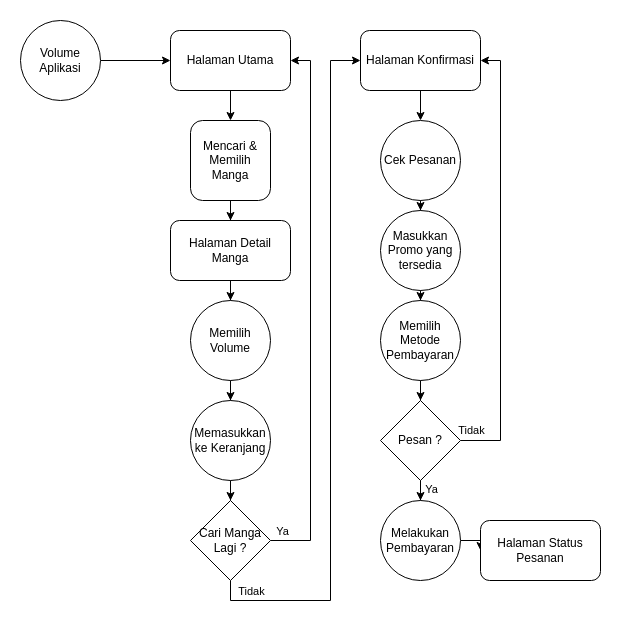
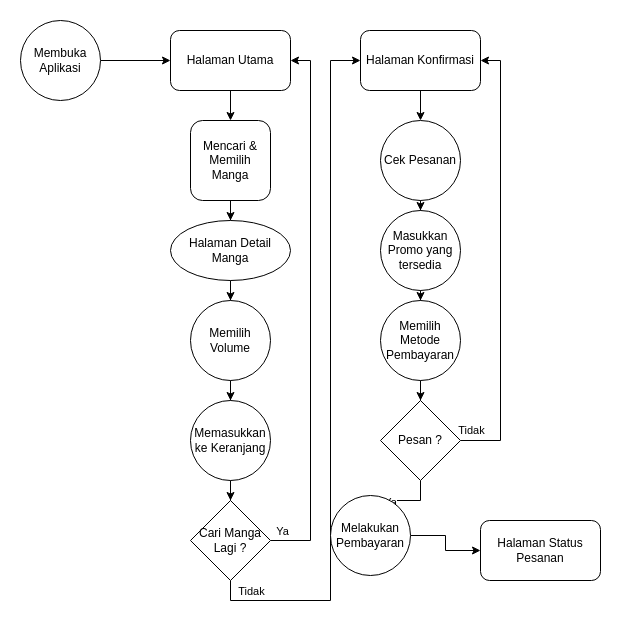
node "Volume Aplikasi": label "Volume Aplikasi" -> "Membuka Aplikasi"
node "Halaman Detail Manga": shape rounded rectangle -> ellipse
node "Melakukan Pembayaran": moved (421, 541) -> (371, 536)
